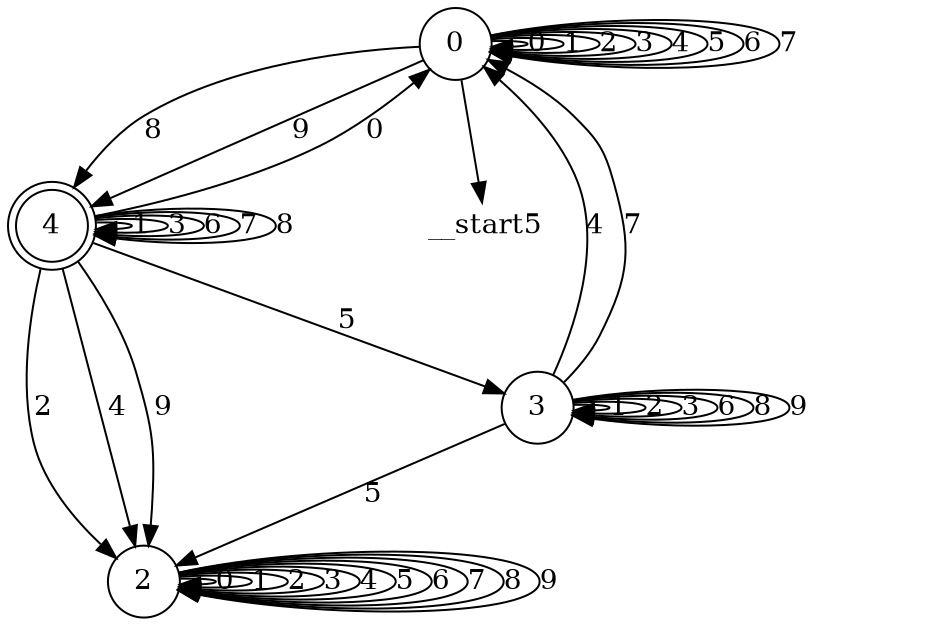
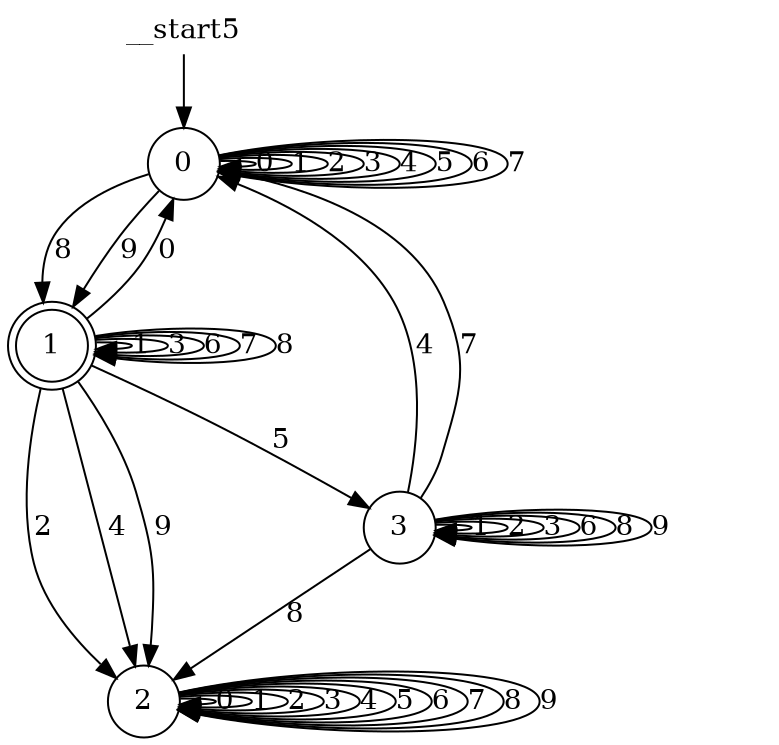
edge "0" -> "__start5": reversed
node "4": label "4" -> "1"
edge "3" -> "2": label "5" -> "8"
